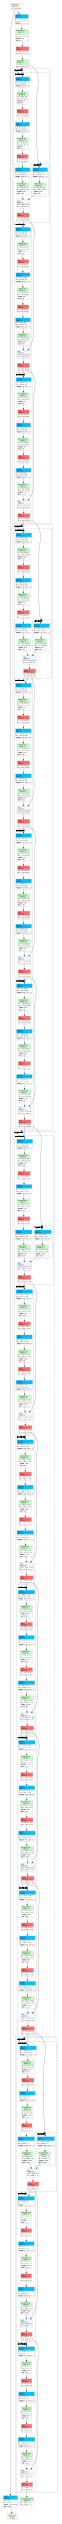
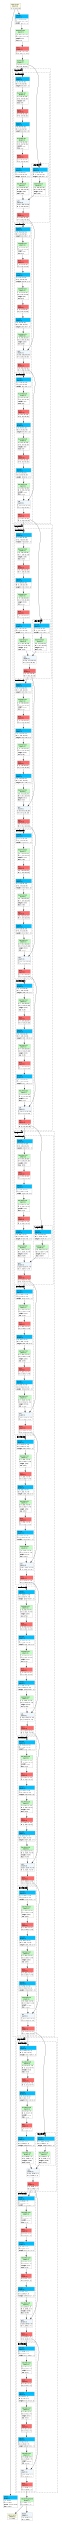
edge "Linear" -> "output-tensor": now "AdaptiveAvgPool2d" -> "output-tensor"
node "flatten": added
